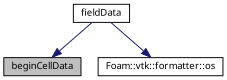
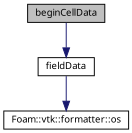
edge "fieldData" -> "beginCellData": reversed
